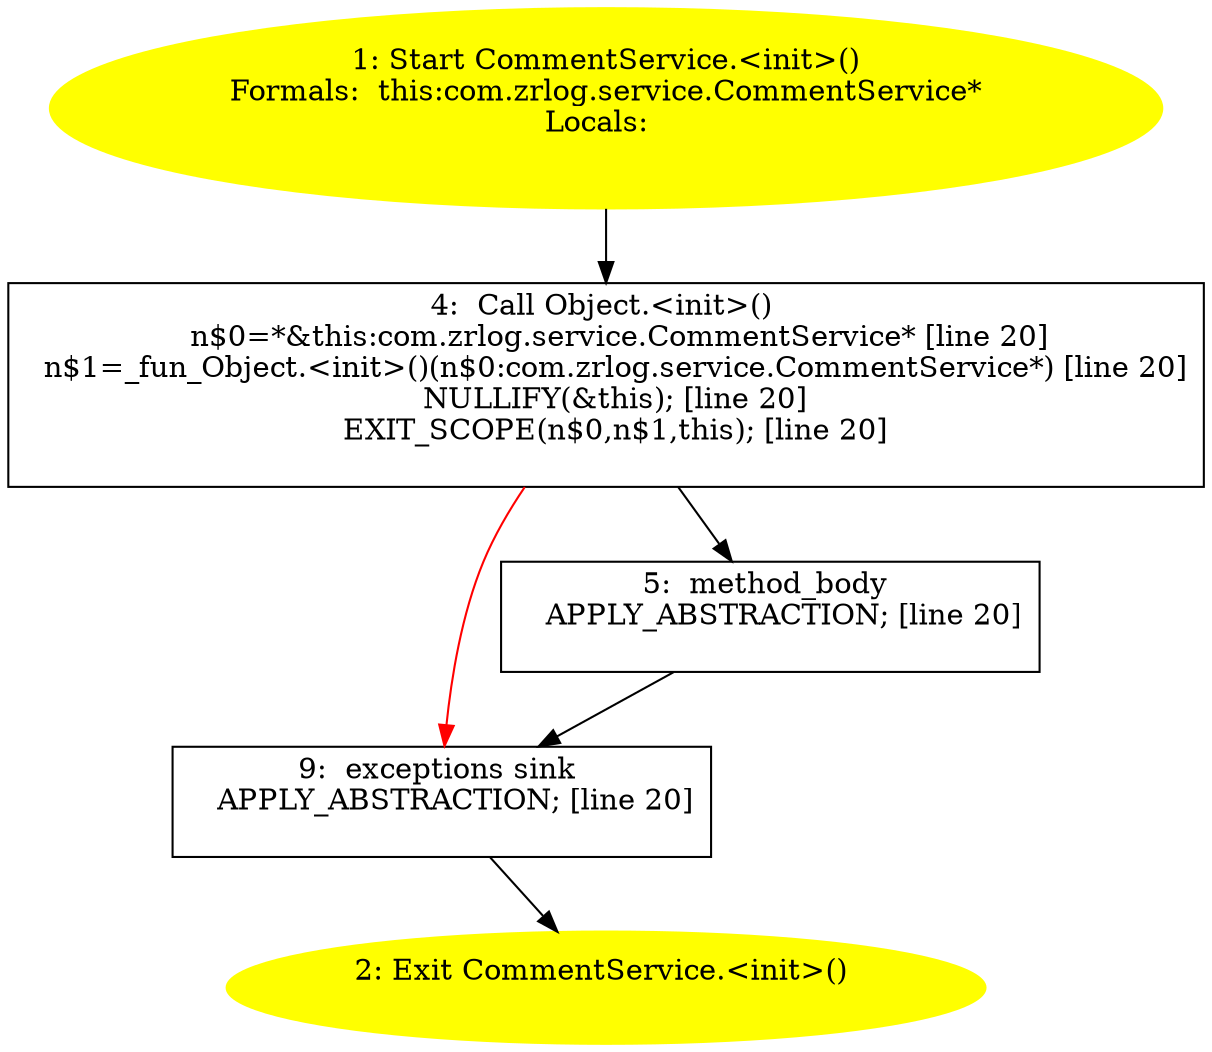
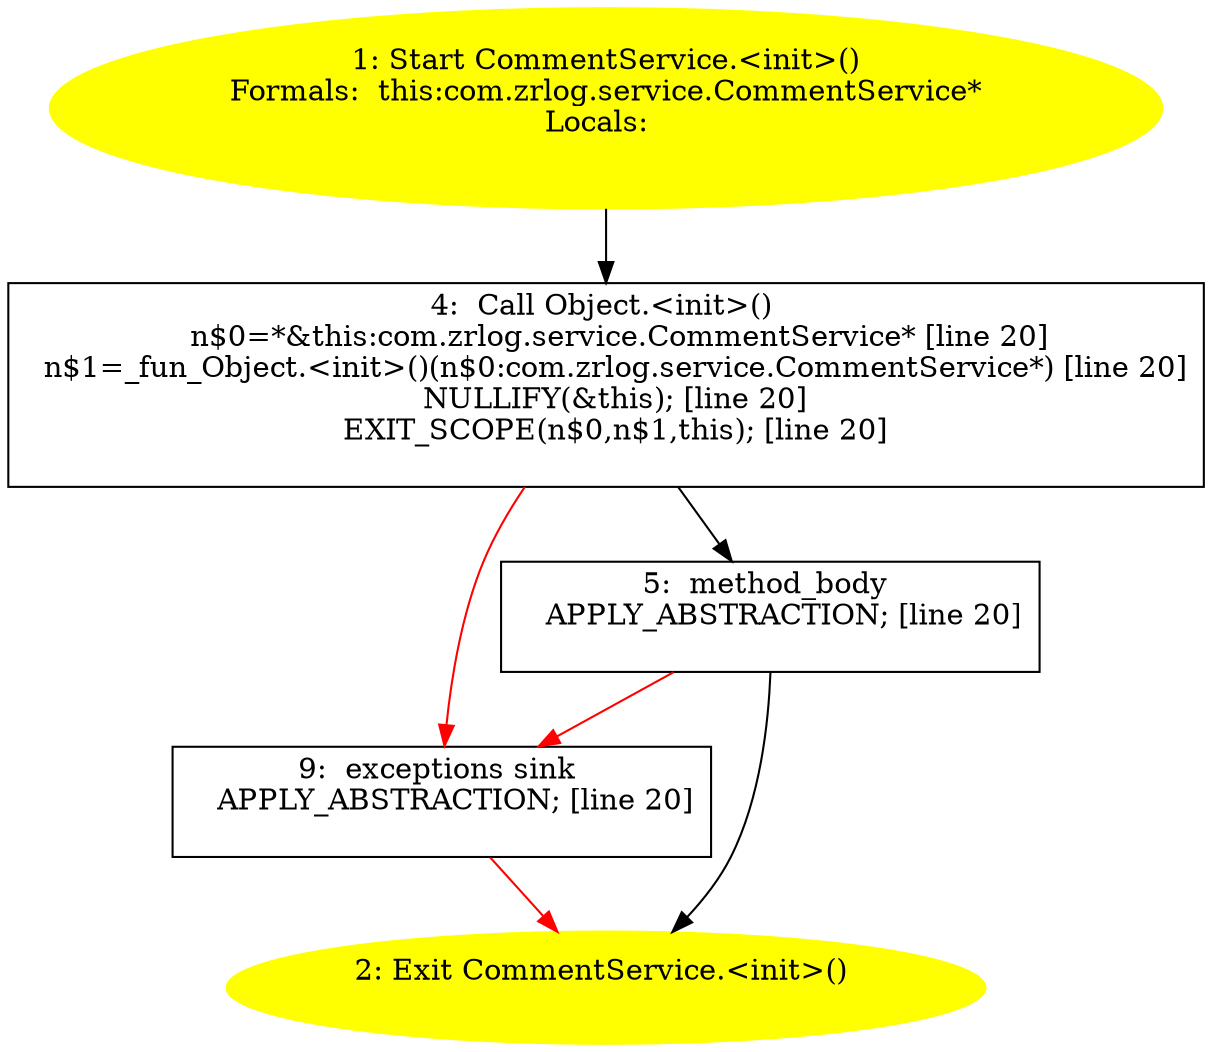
edge "5:  method_body APPLY_ABSTRACTION; [line 20]" -> "9:  exceptions sink APPLY_ABSTRACTION; [line 20]": color black -> red
edge "5:  method_body APPLY_ABSTRACTION; [line 20]" -> "2: Exit CommentService.<init>()": added
edge "9:  exceptions sink APPLY_ABSTRACTION; [line 20]" -> "2: Exit CommentService.<init>()": color black -> red
